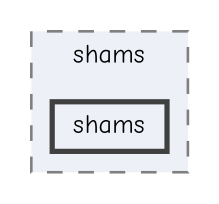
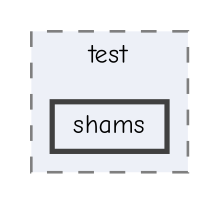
cluster "shams": label "shams" -> "test"
